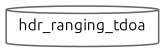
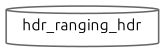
node "hdr_ranging_tdoa": label "hdr_ranging_tdoa" -> "hdr_ranging_hdr"
